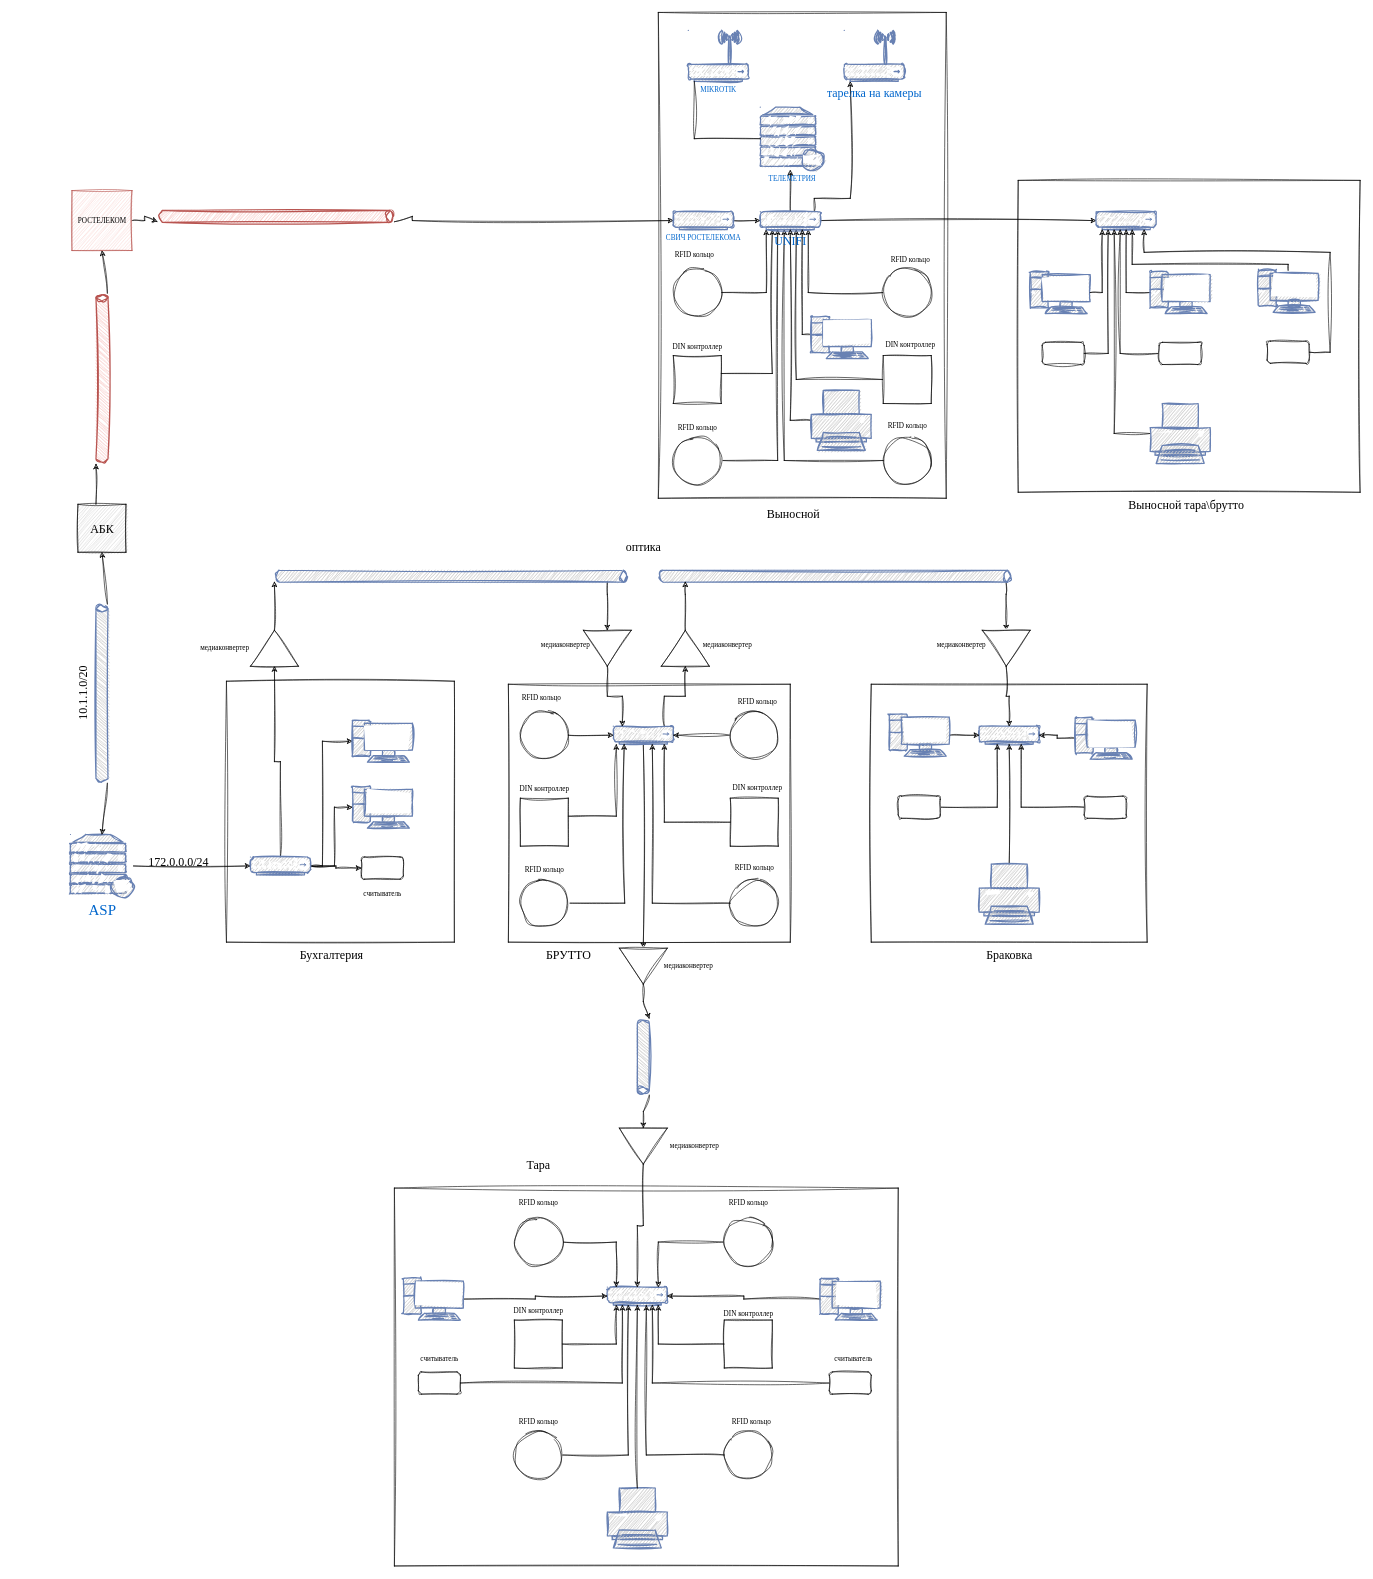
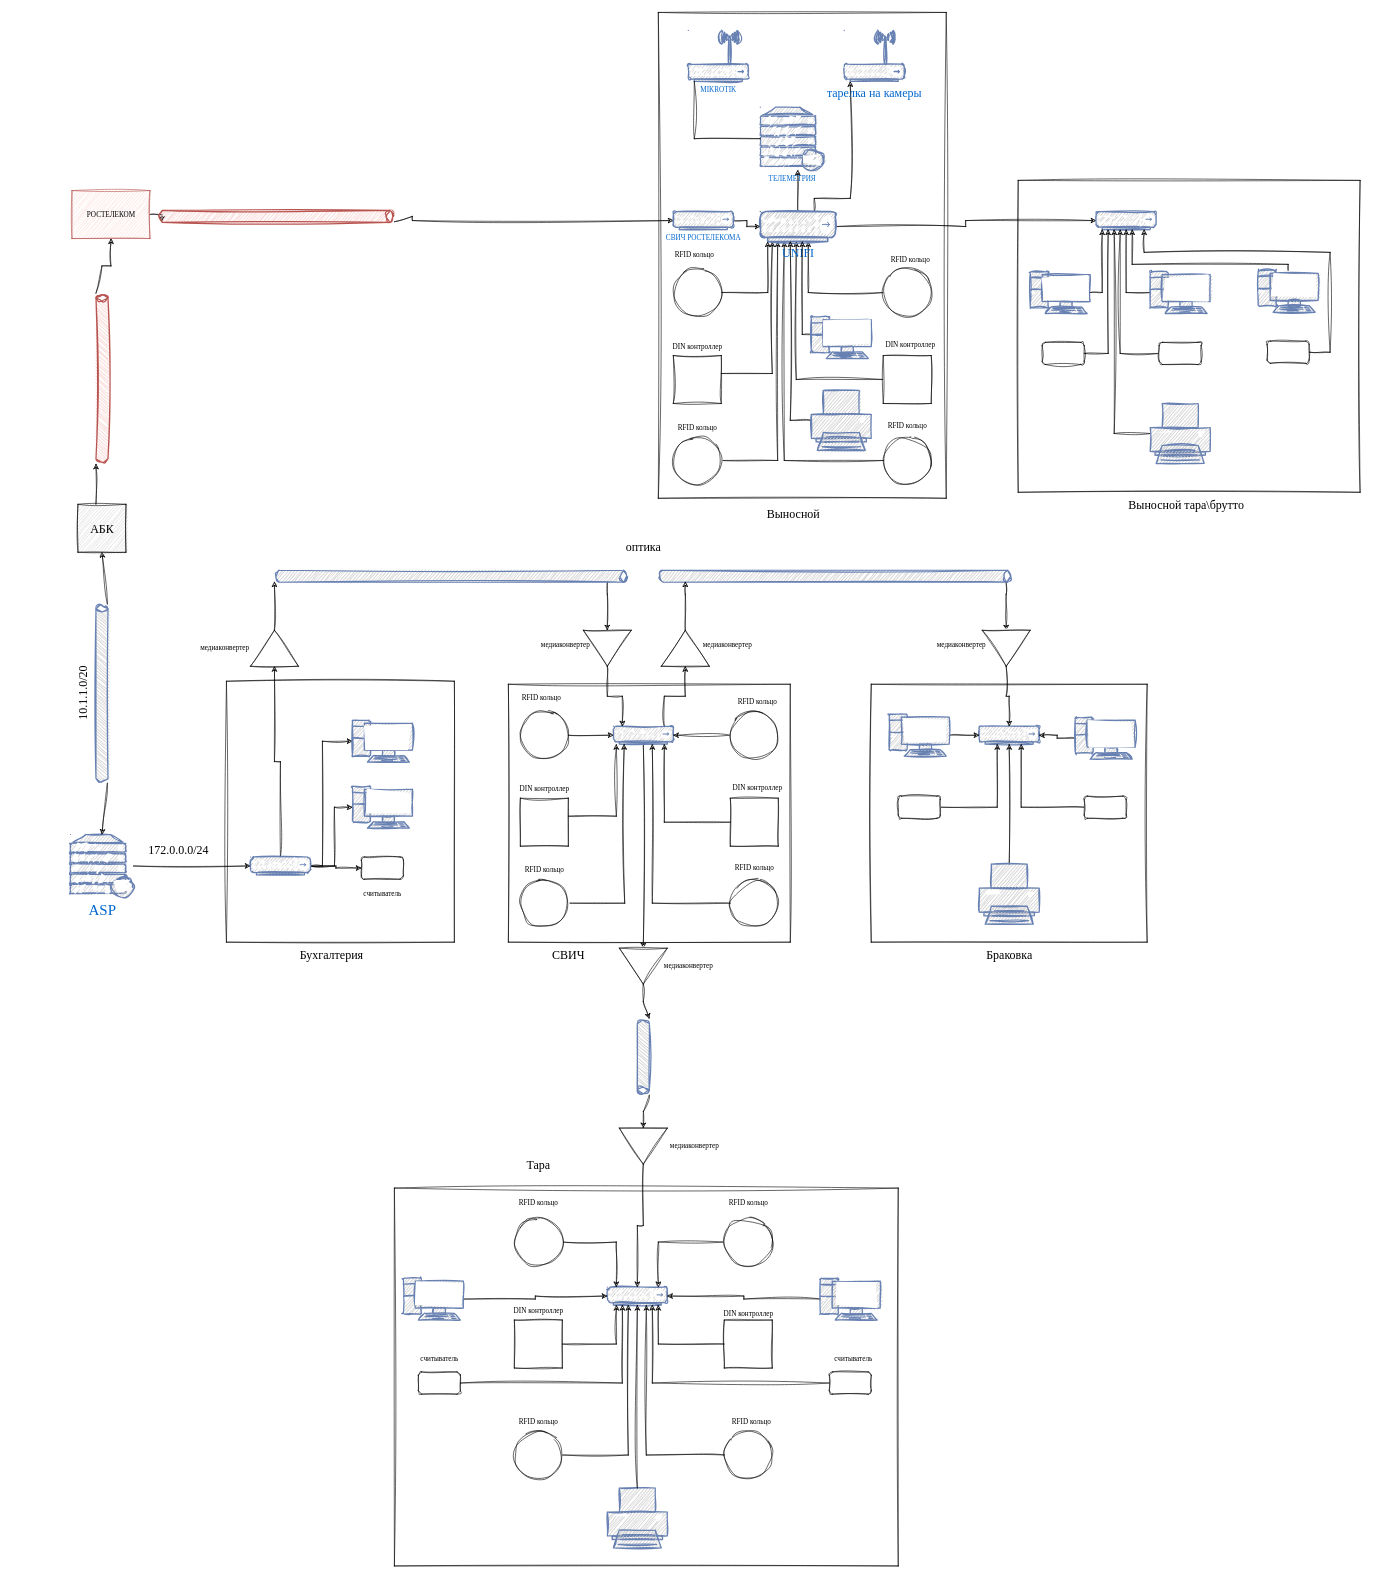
node "РОСТЕЛЕКОМ": size 60x60 -> 78x48
node "UNIFI": size 60x18 -> 75x30
node "172.0.0.0/24": moved (179, 861) -> (179, 849)
node "БРУТТО": label "БРУТТО" -> "СВИЧ"
